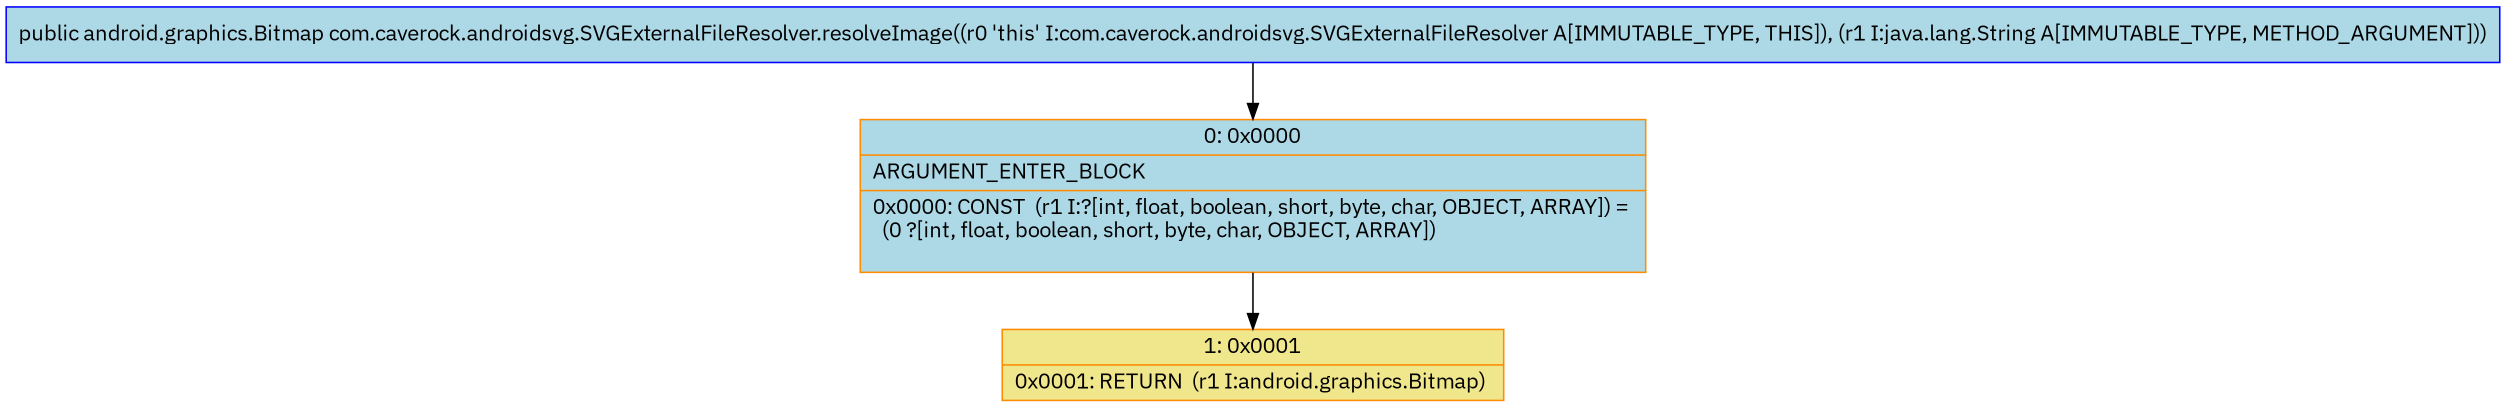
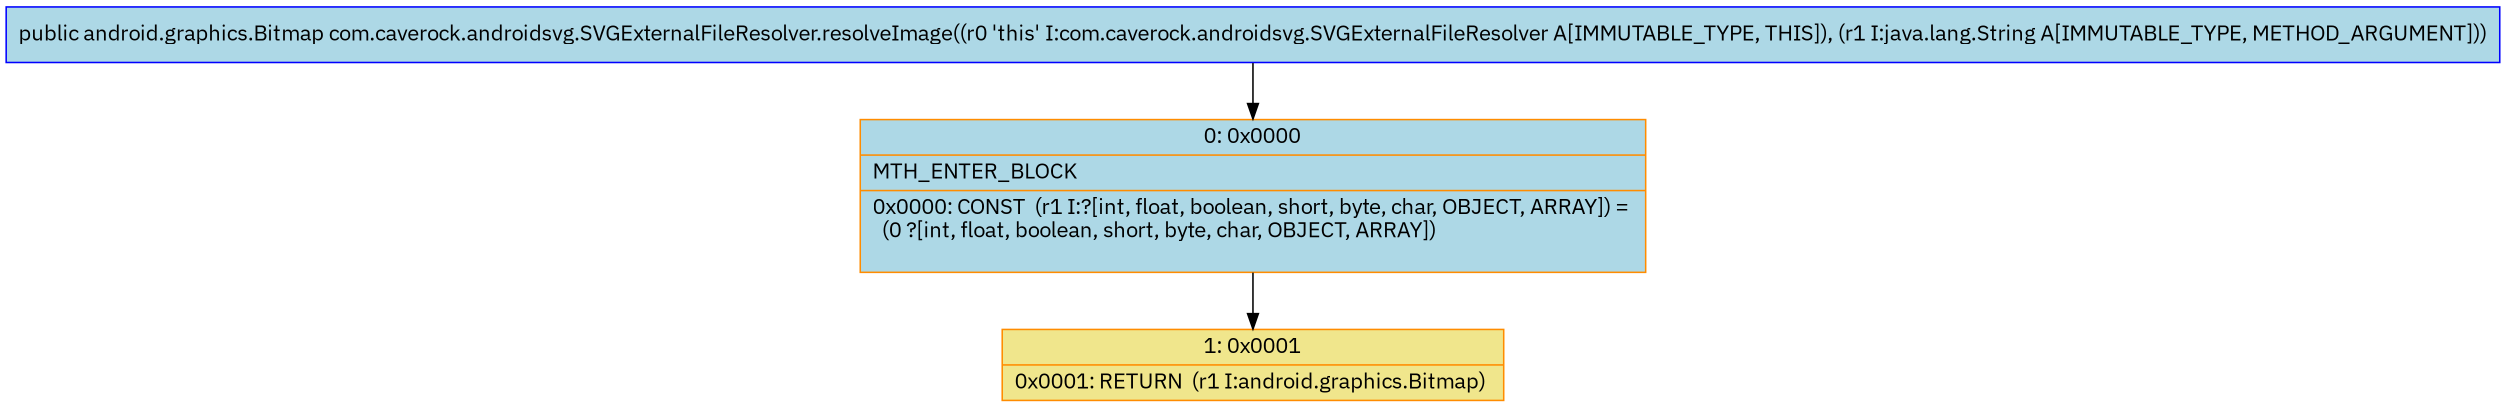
node "0: 0x0000": text "ARGUMENT_ENTER_BLOCK" -> "MTH_ENTER_BLOCK"
